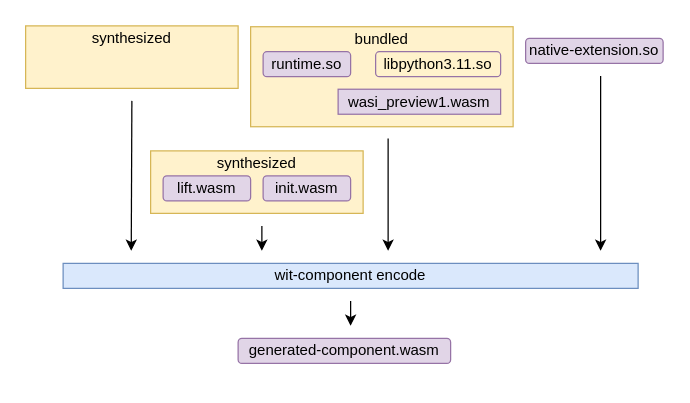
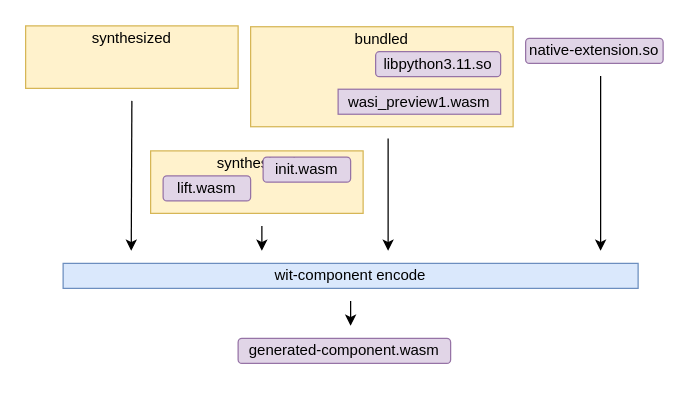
node "runtime.so": removed
node "libpython3.11.so": fillcolor #fff2cc -> #e1d5e7
node "init.wasm": moved (307, 188) -> (307, 169)
